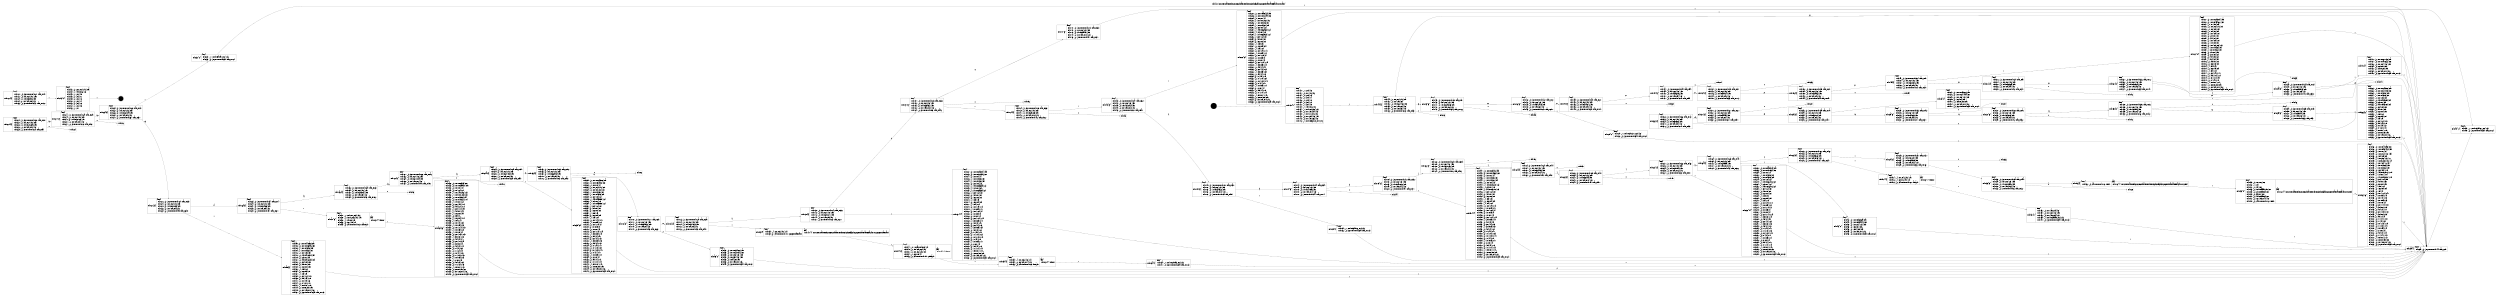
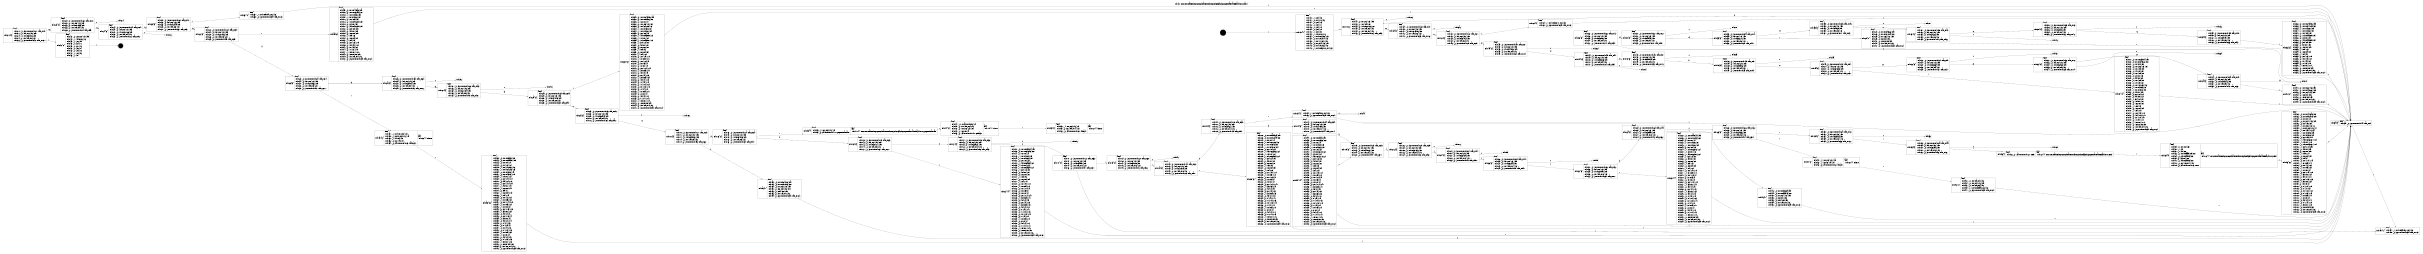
edge "0x401612 [25]" -> "0x40162b [25]": added, label "16"
edge "0x401757 [25]" -> "0x401789 [25]": now "0x401770 [25]" -> "0x401789 [25]"
edge "0x4017d4 [25]" -> "0x402494": now "0x401d2f [12]" -> "0x402494"
edge "0x4017ed [25]" -> "0x401997 [144]": reversed
node "0x401d6a [12]": removed
